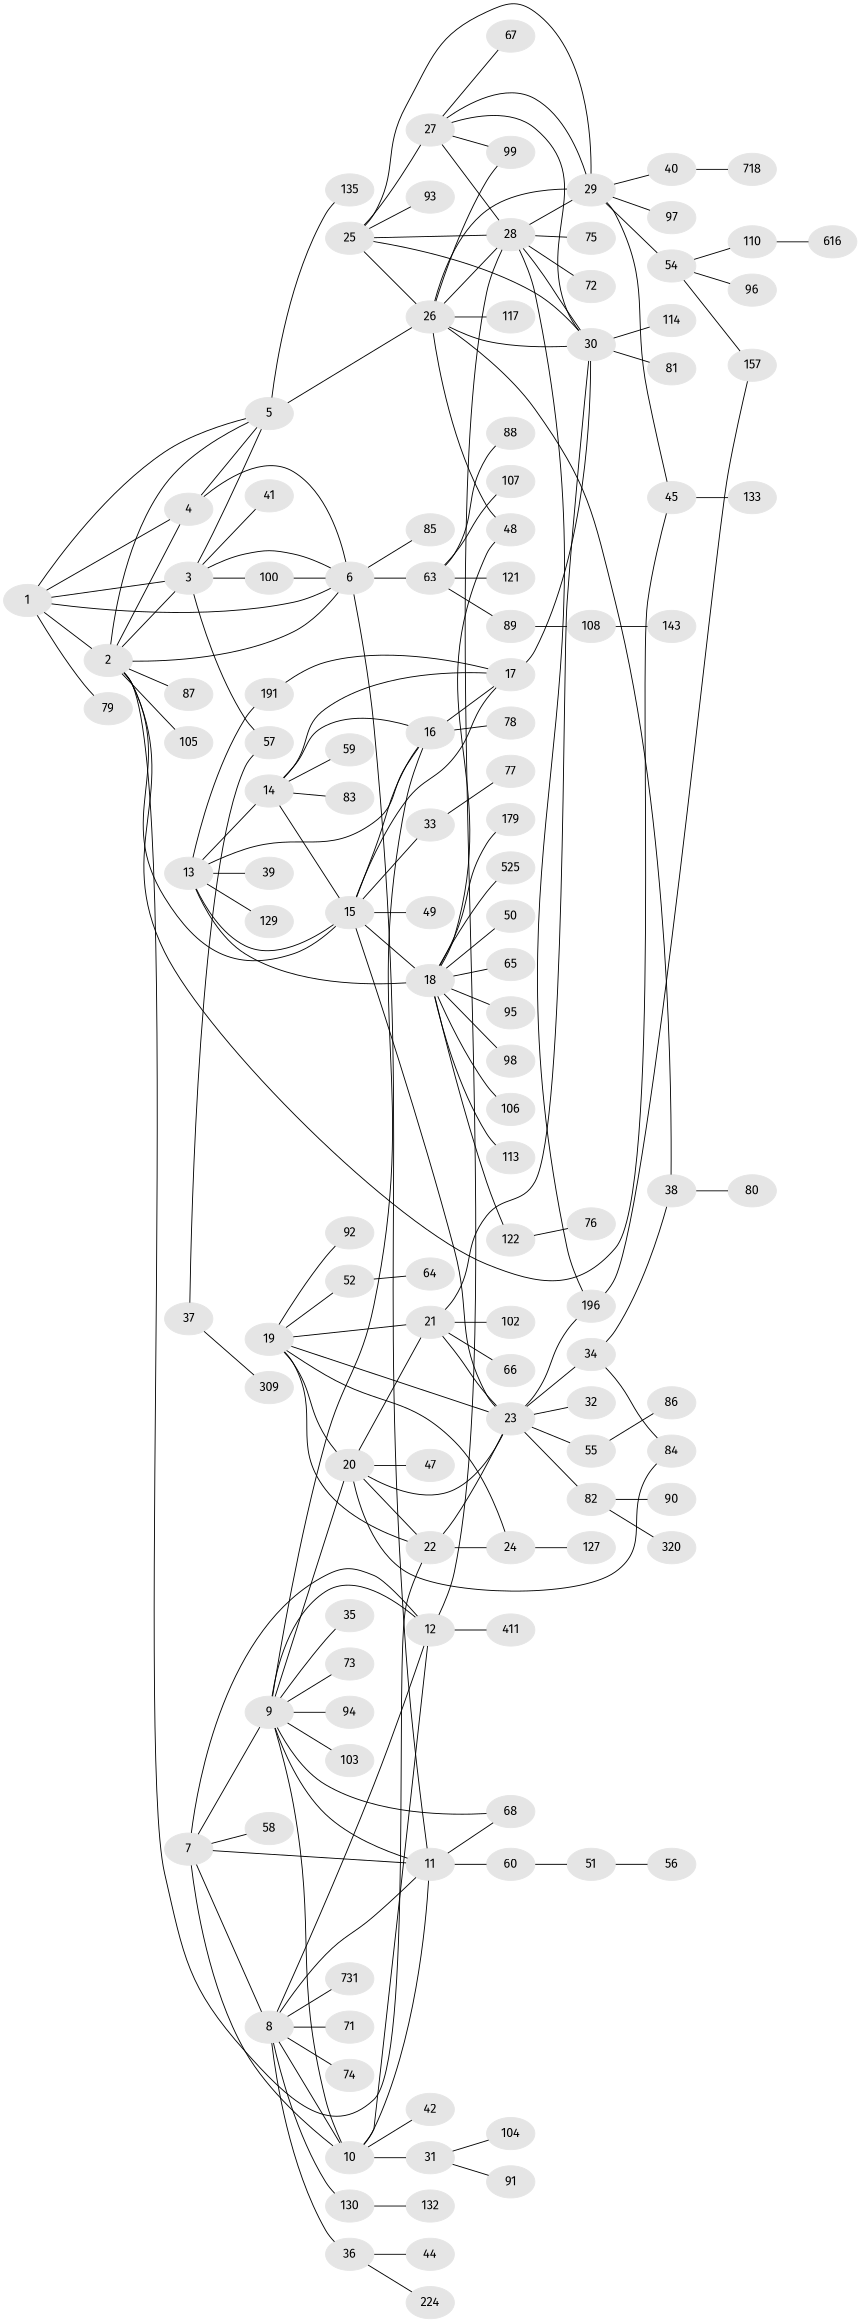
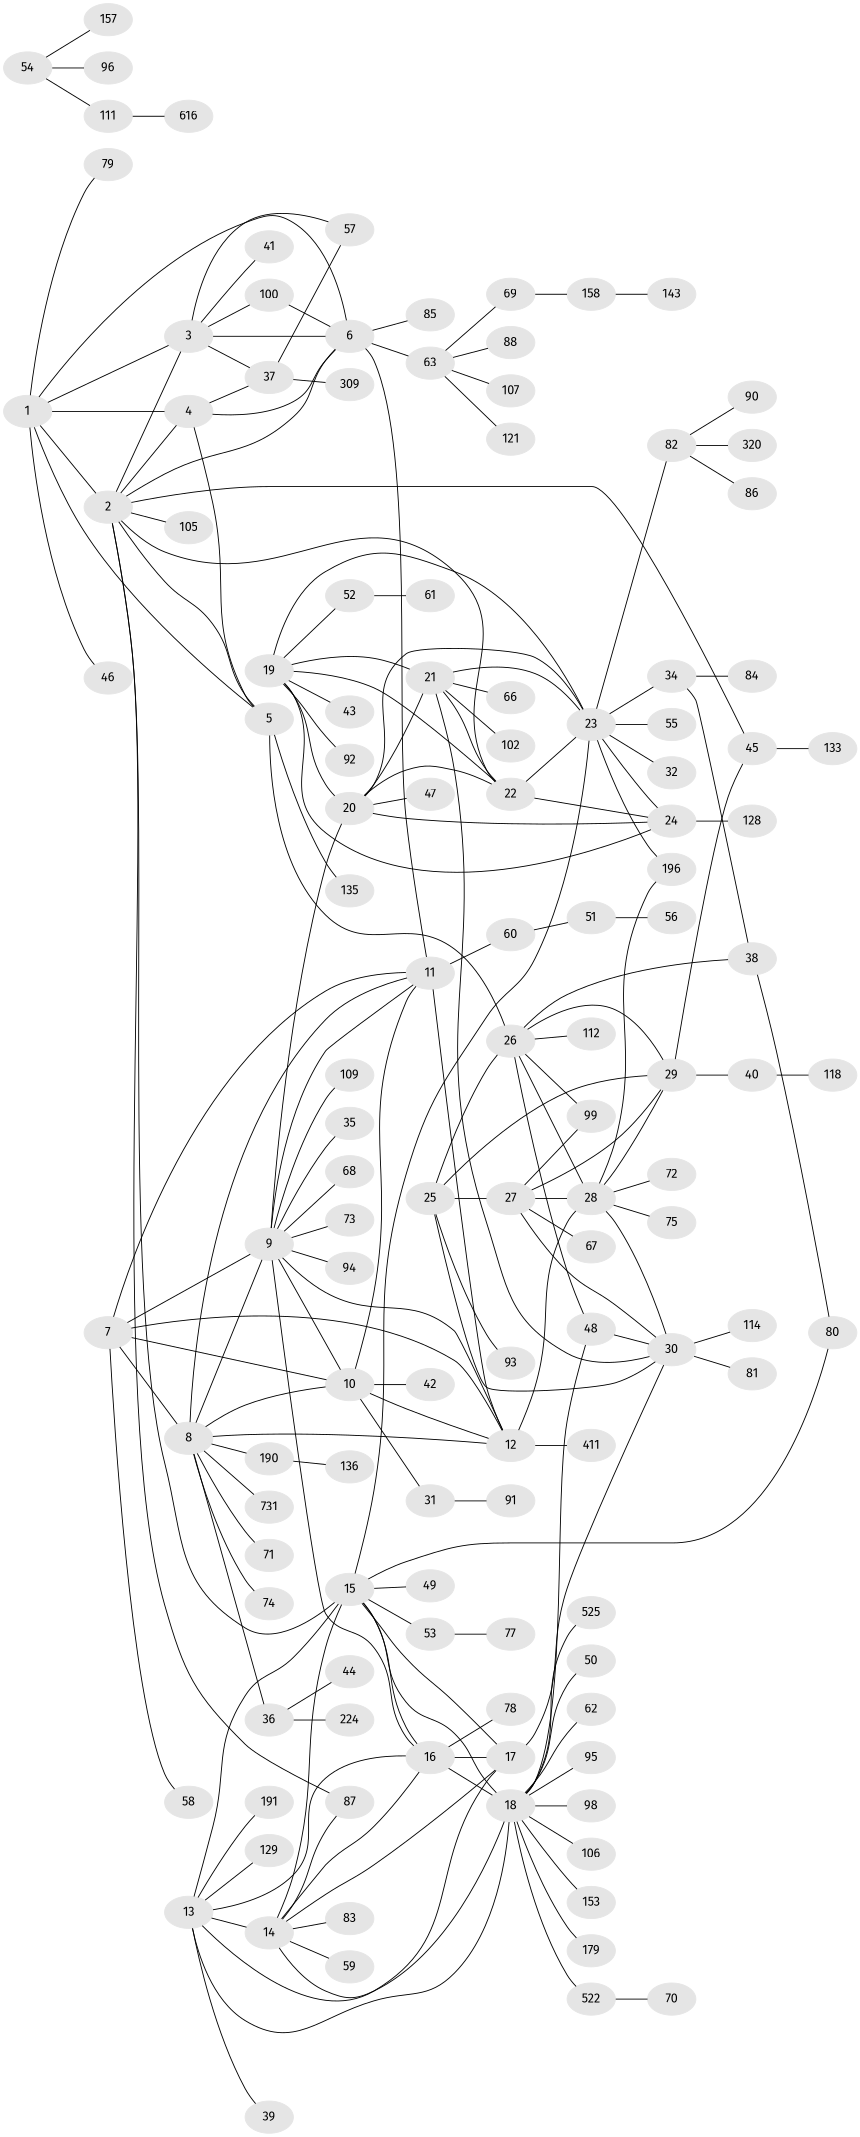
node "718": label "718" -> "118"
node "97": removed
edge "29" -- "54": removed
edge "28" -- "25": removed
node "110": label "110" -> "111"
node "117": label "117" -> "112"
edge "26" -- "30": now "48" -- "30"
edge "37" -- "4": added
edge "5" -- "3": now "37" -- "3"
node "89": label "89" -> "69"
node "108": label "108" -> "158"
edge "17" -- "191": now "17" -- "13"
node "46": added
node "43": added
edge "21" -- "22": added
edge "23" -- "24": added
node "33": label "33" -> "53"
edge "157" -- "196": removed
node "65": label "65" -> "62"
node "113": label "113" -> "153"
node "76": label "76" -> "70"
node "122": label "122" -> "522"
node "64": label "64" -> "61"
edge "9" -- "8": added
edge "86" -- "55": now "86" -- "82"
edge "80" -- "15": added
node "127": label "127" -> "128"
edge "84" -- "20": now "24" -- "20"
node "103": label "103" -> "109"
edge "16" -- "18": added
edge "68" -- "11": now "12" -- "11"
edge "87" -- "14": added
edge "18" -- "14": added
node "104": removed
node "130": label "130" -> "190"
node "132": label "132" -> "136"
